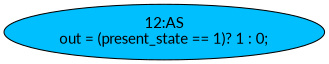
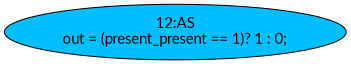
node "12:AS out = (present_state == 1)? 1 : 0;": label "12:AS out = (present_state == 1)? 1 : 0;" -> "12:AS out = (present_present == 1)? 1 : 0;"
